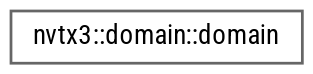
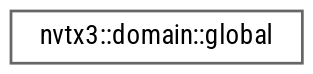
node "nvtx3::domain::domain": label "nvtx3::domain::domain" -> "nvtx3::domain::global"
